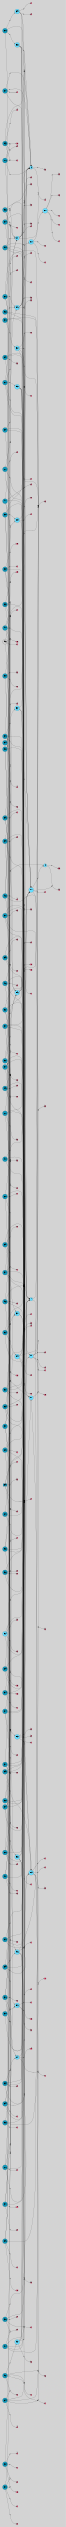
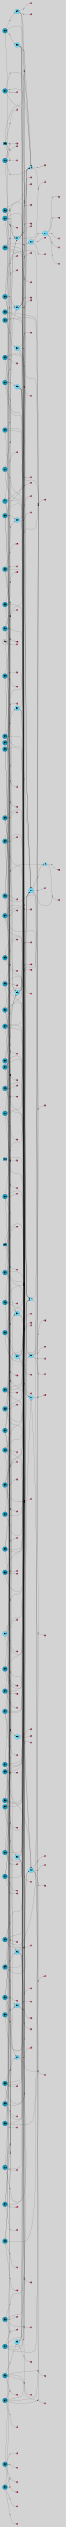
node "T255": shape circle -> box
node "T472": shape circle -> box
node "T597": shape circle -> box
node "13": added
node "T591": shape box -> circle
